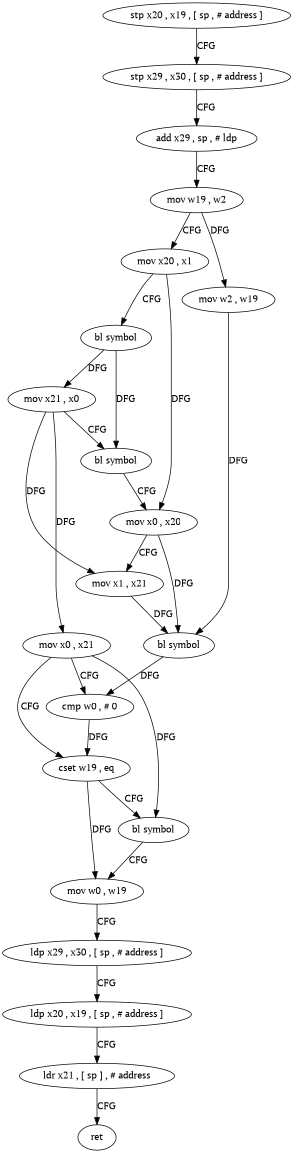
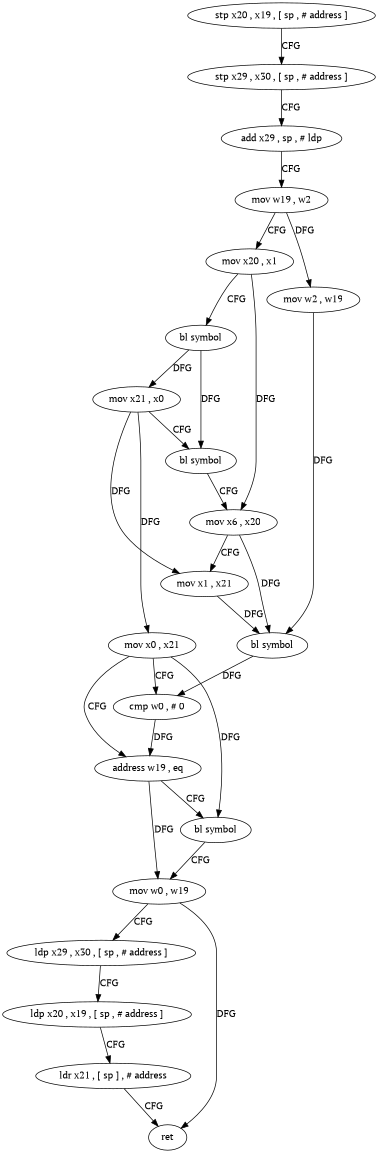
node "mov x0 , x20": label "mov x0 , x20" -> "mov x6 , x20"
node "cset w19 , eq": label "cset w19 , eq" -> "address w19 , eq"
edge "mov w0 , w19" -> "ret": added, label "DFG"
